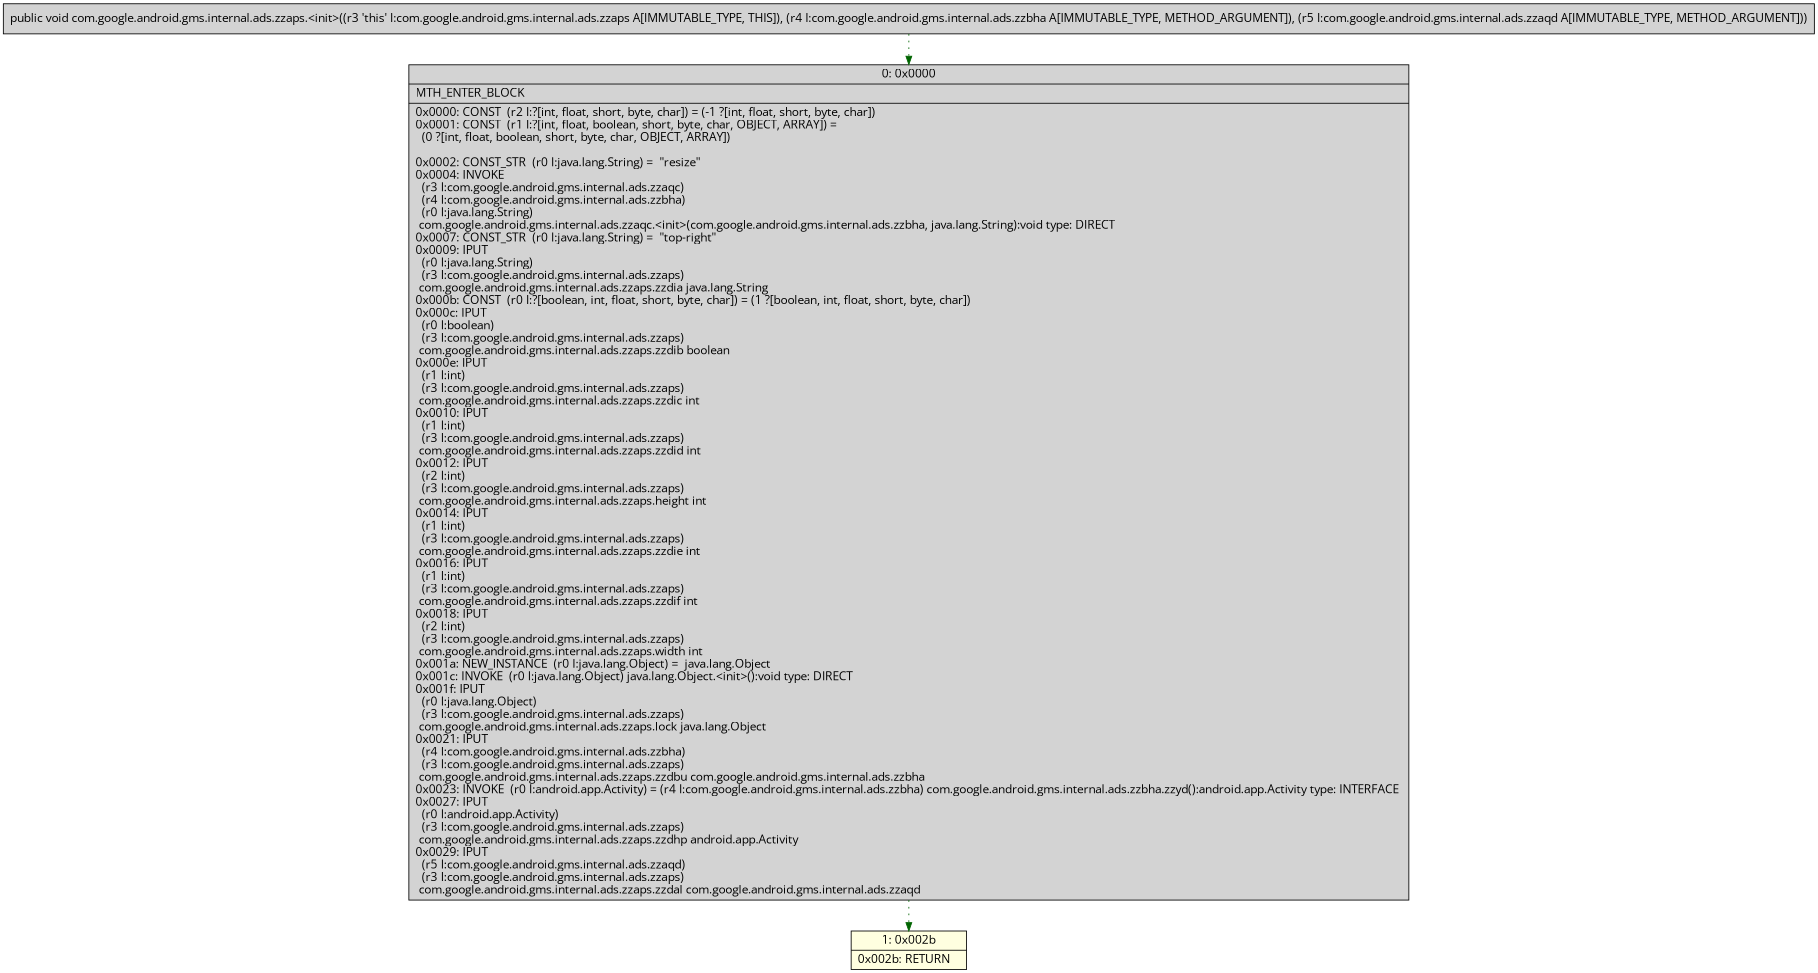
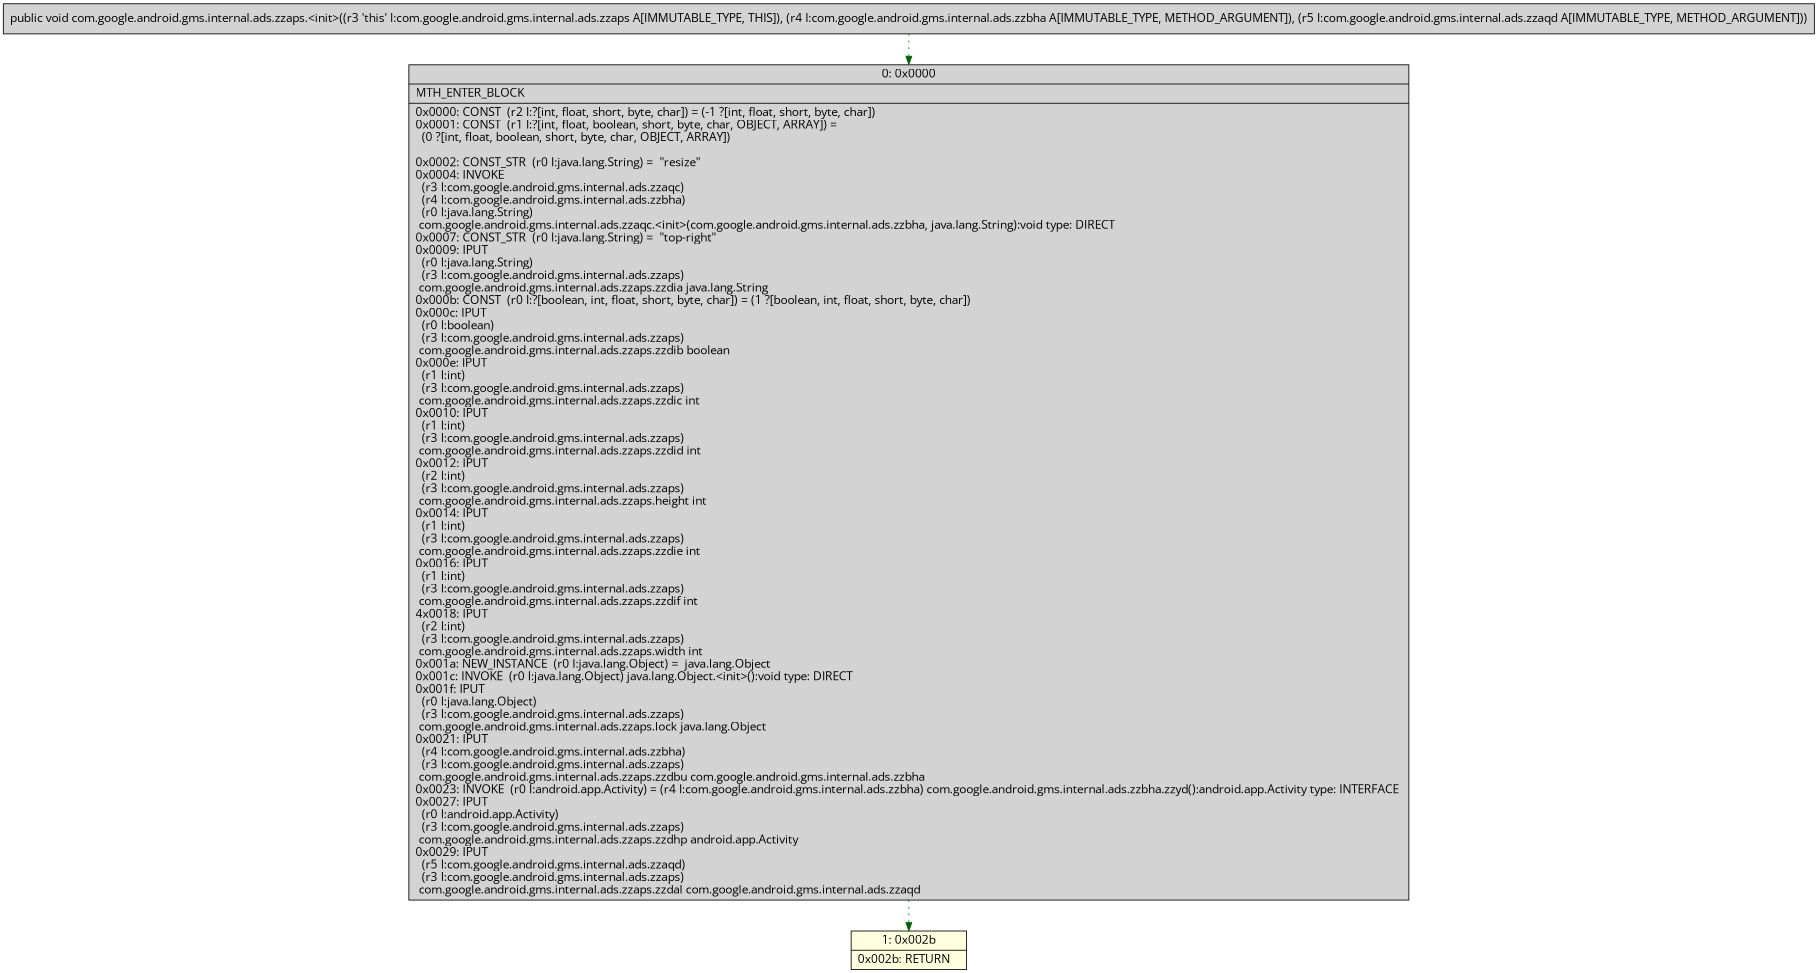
node "0: 0x0000": text "0x0018: IPUT" -> "4x0018: IPUT"
